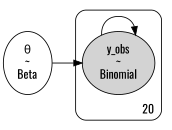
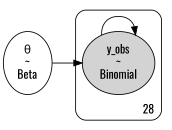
cluster "20": label "20" -> "28"
